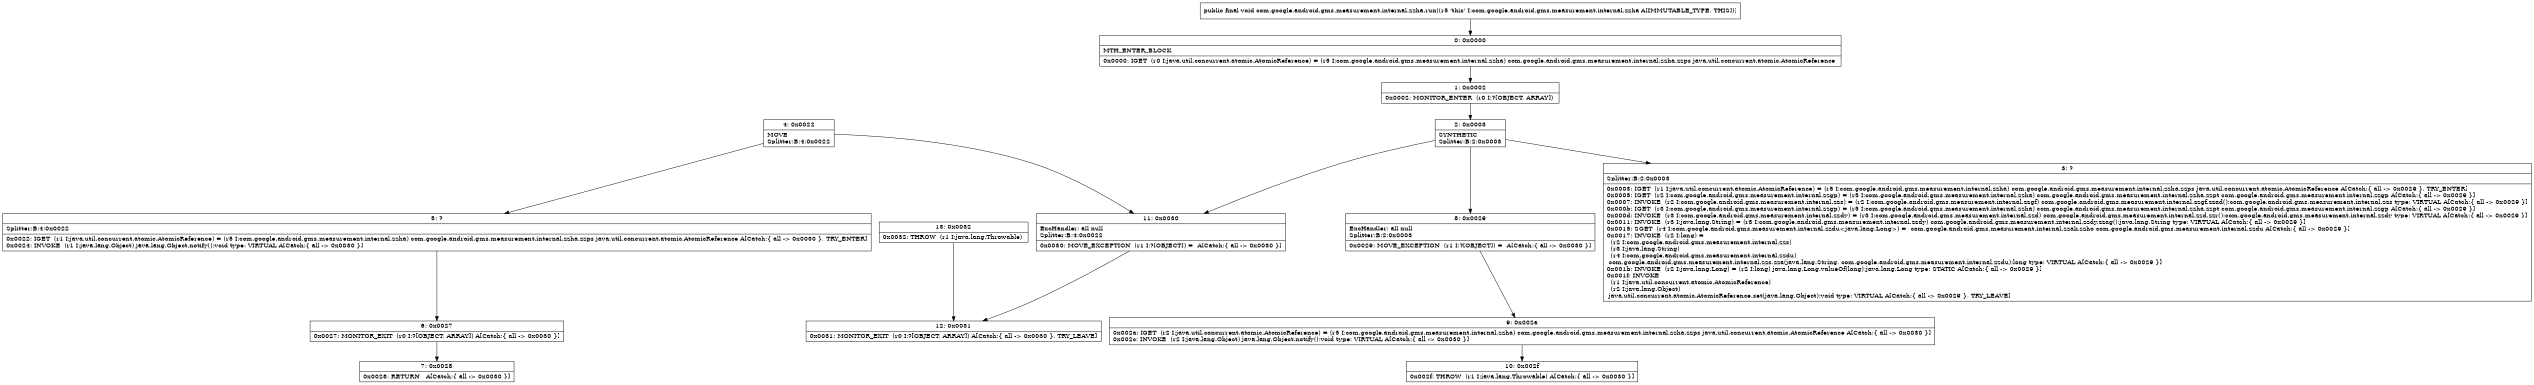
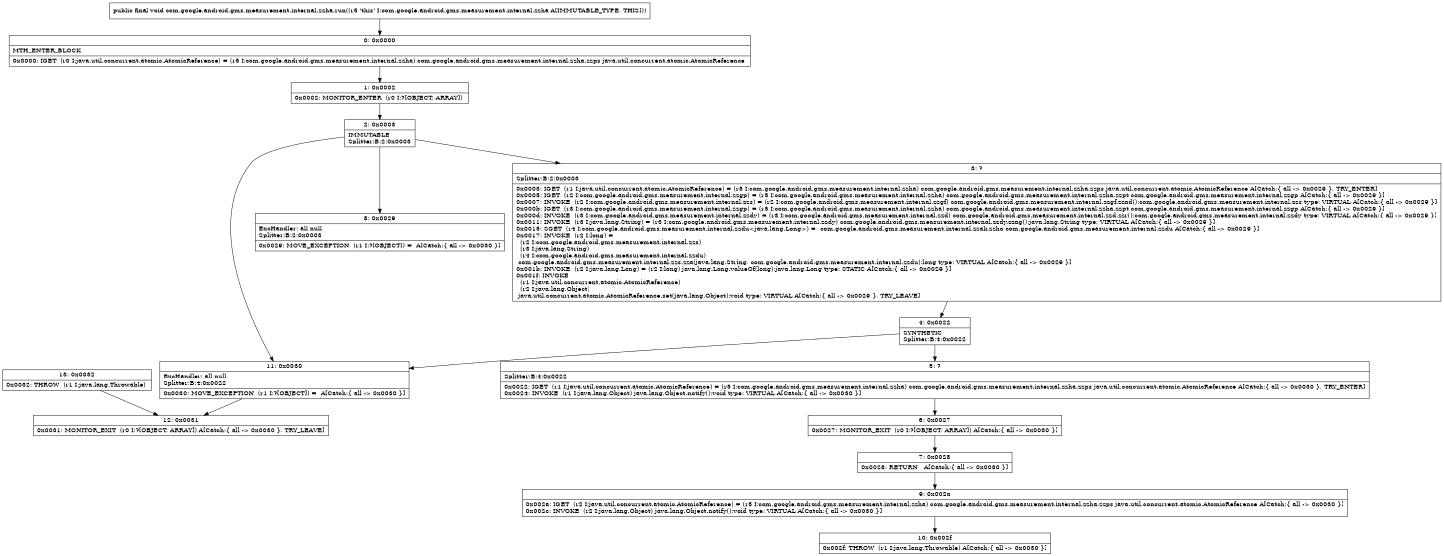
node "4: 0x0022": text "MOVE" -> "SYNTHETIC"
node "2: 0x0003": text "SYNTHETIC" -> "IMMUTABLE"
edge "8: 0x0029" -> "9: 0x002a": now "7: 0x0028" -> "9: 0x002a"
edge "3: ?" -> "4: 0x0022": added
